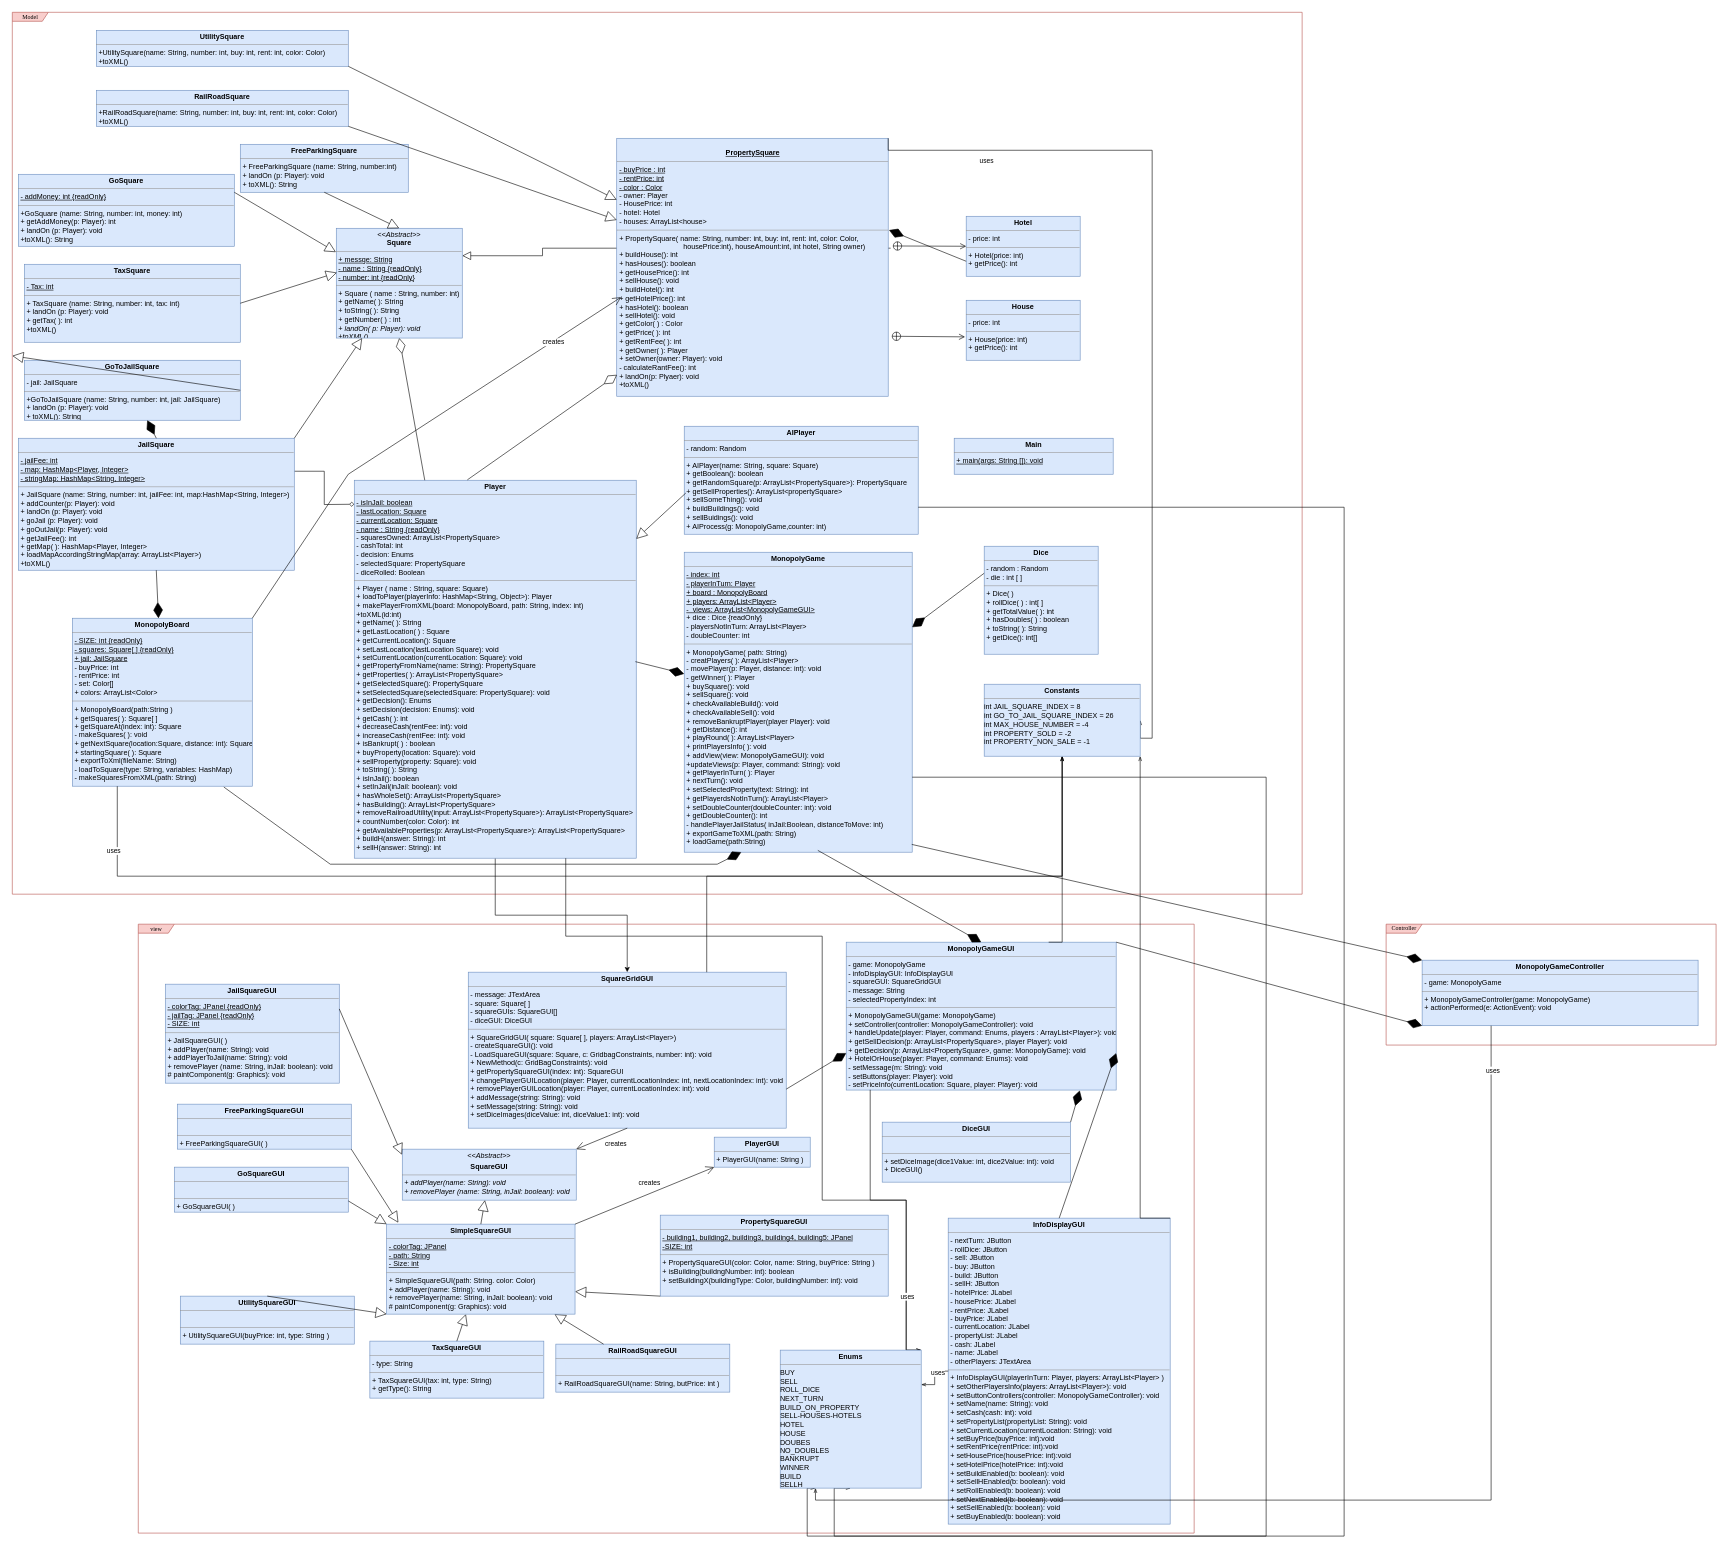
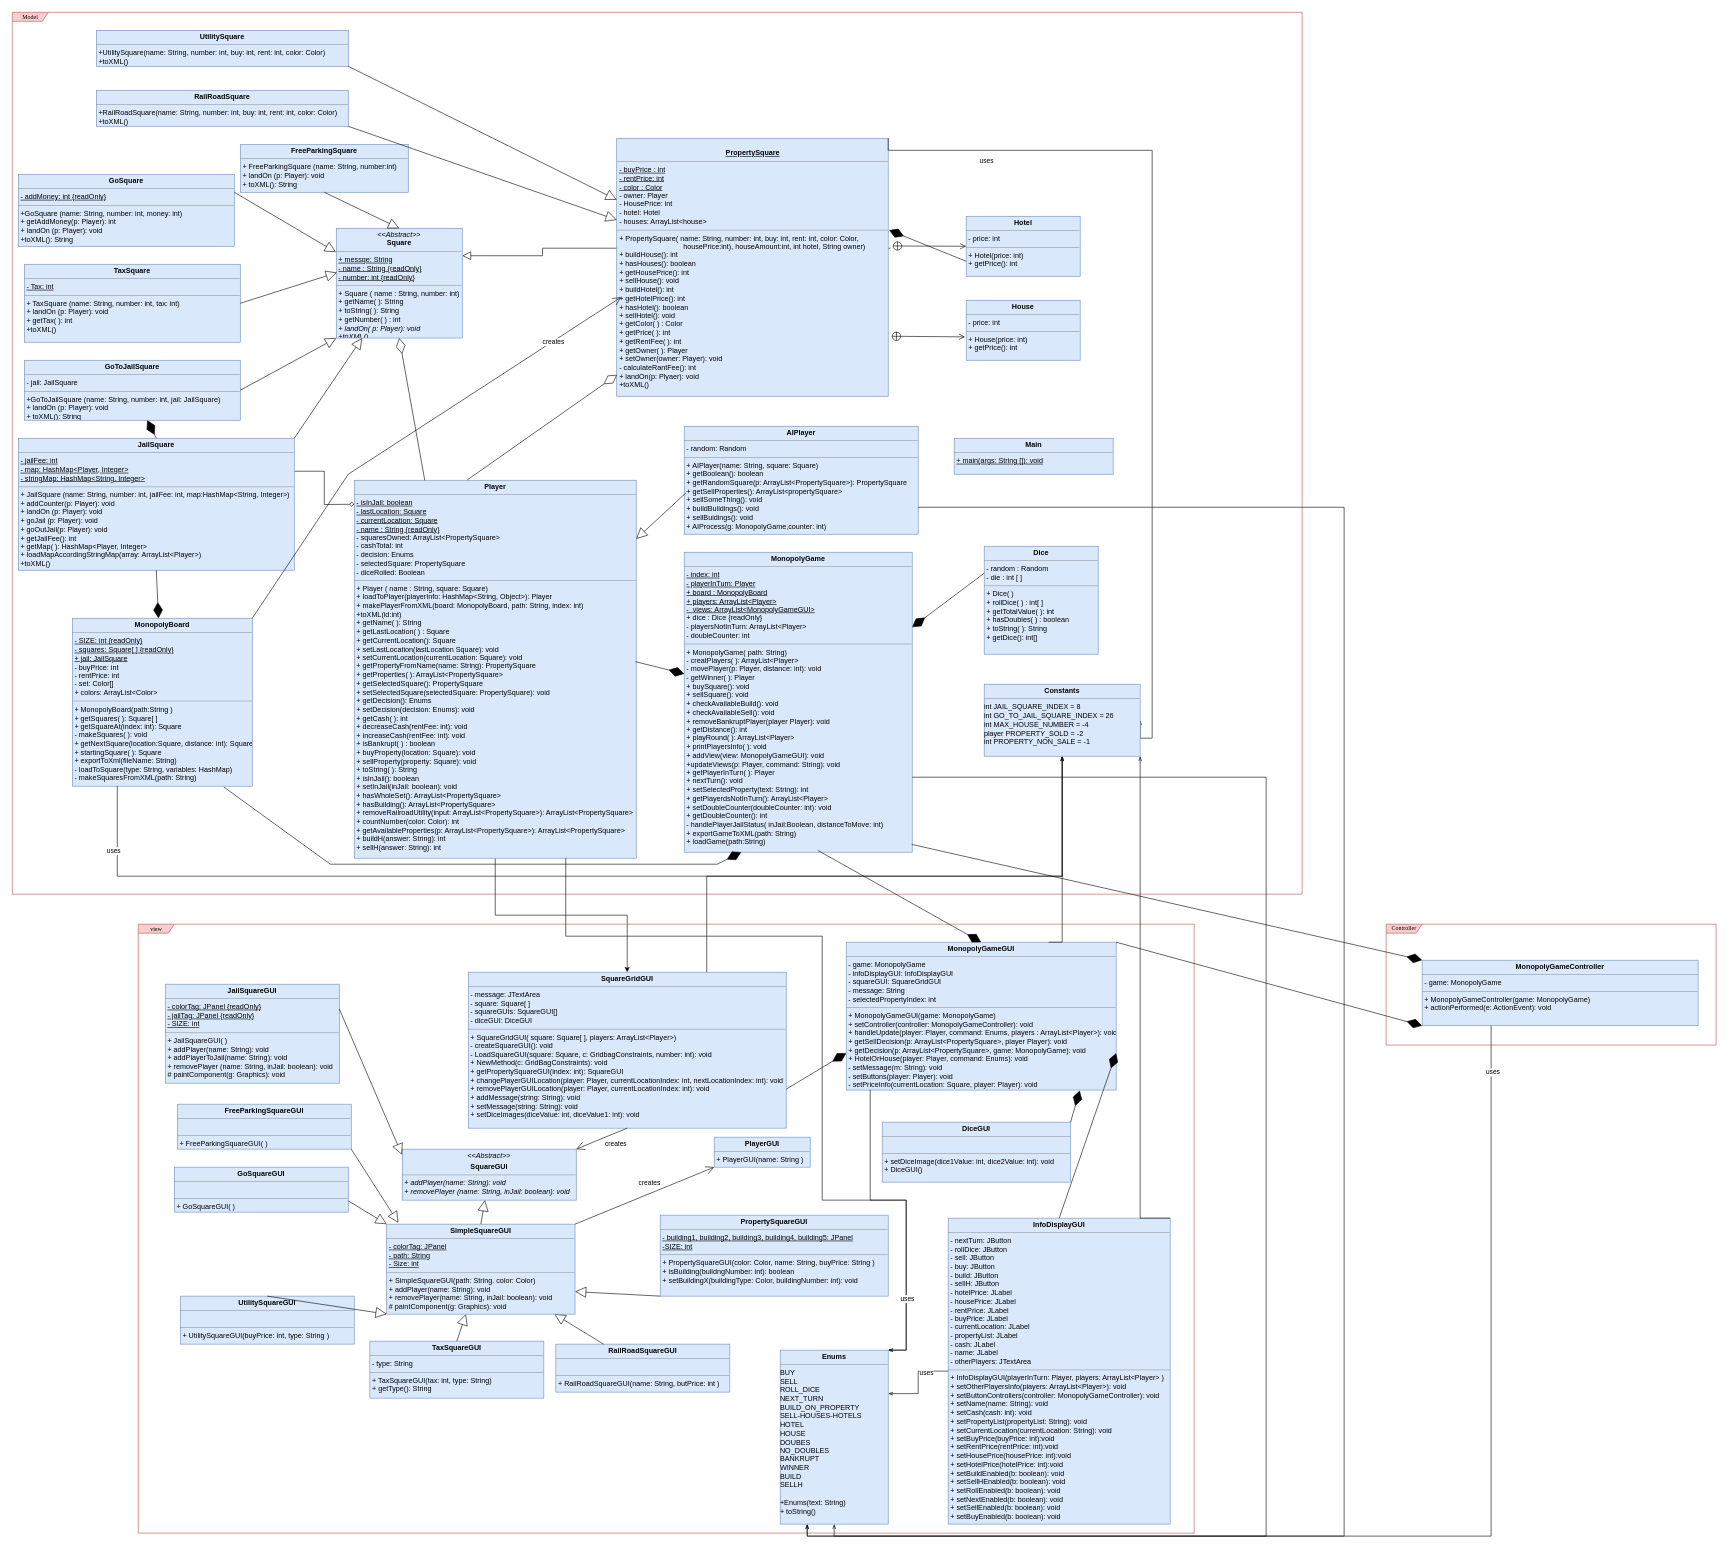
edge "GoToJailSquare - jail: JailSquare +GoToJailSquare (name: String, number: int, jail: JailSquare) + landOn (p: Player): void + toXML(): String" -> "Model": now "GoToJailSquare - jail: JailSquare +GoToJailSquare (name: String, number: int, jail: JailSquare) + landOn (p: Player): void + toXML(): String" -> "<<Abstract>> Square + messge: String - name : String {readOnly} - number: int {readOnly} + Square ( name : String, number: int) + getName( ): String + toString( ): String + getNumber( ) : int + landOn( p: Player): void +toXML()"
node "Constants int JAIL_SQUARE_INDEX = 8 int GO_TO_JAIL_SQUARE_INDEX = 26 int MAX_HOUSE_NUMBER = -4 int PROPERTY_SOLD = -2 int PROPERTY_NON_SALE = -1": label "Constants int JAIL_SQUARE_INDEX = 8 int GO_TO_JAIL_SQUARE_INDEX = 26 int MAX_HOUSE_NUMBER = -4 int PROPERTY_SOLD = -2 int PROPERTY_NON_SALE = -1" -> "Constants int JAIL_SQUARE_INDEX = 8 int GO_TO_JAIL_SQUARE_INDEX = 26 int MAX_HOUSE_NUMBER = -4 player PROPERTY_SOLD = -2 int PROPERTY_NON_SALE = -1"
node "Enums BUY SELL ROLL_DICE NEXT_TURN BUILD_ON_PROPERTY SELL-HOUSES-HOTELS HOTEL HOUSE DOUBES NO_DOUBLES BANKRUPT WINNER BUILD SELLH +Enums(text: String) + toString()": size 141x138 -> 108x174
